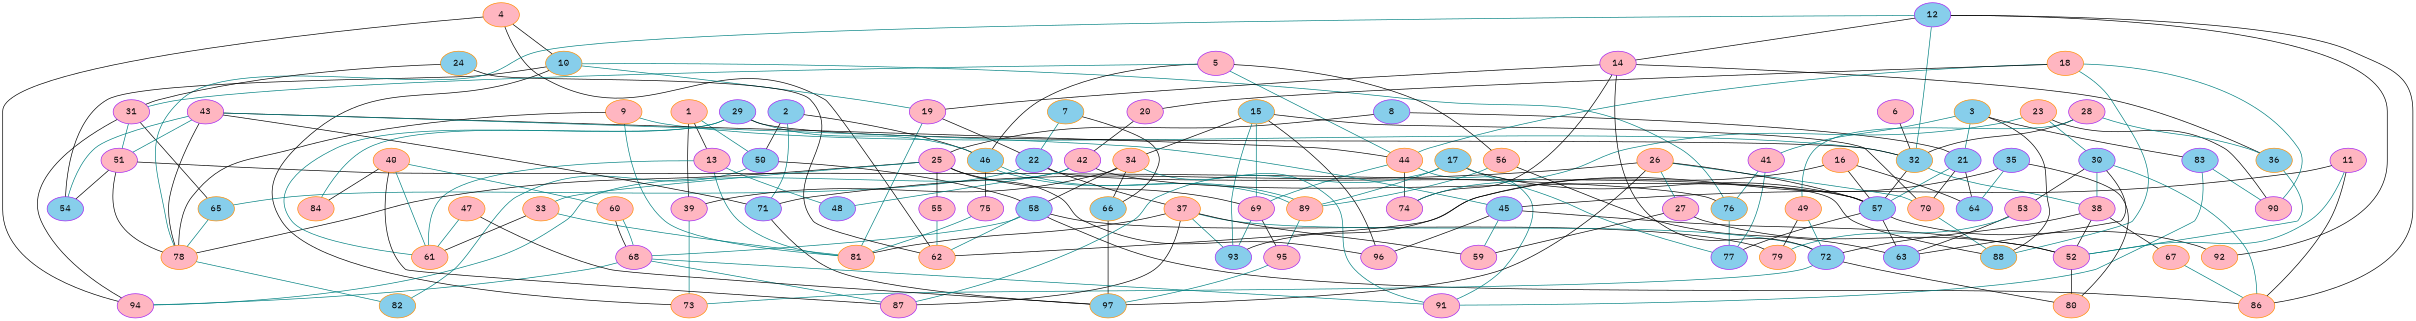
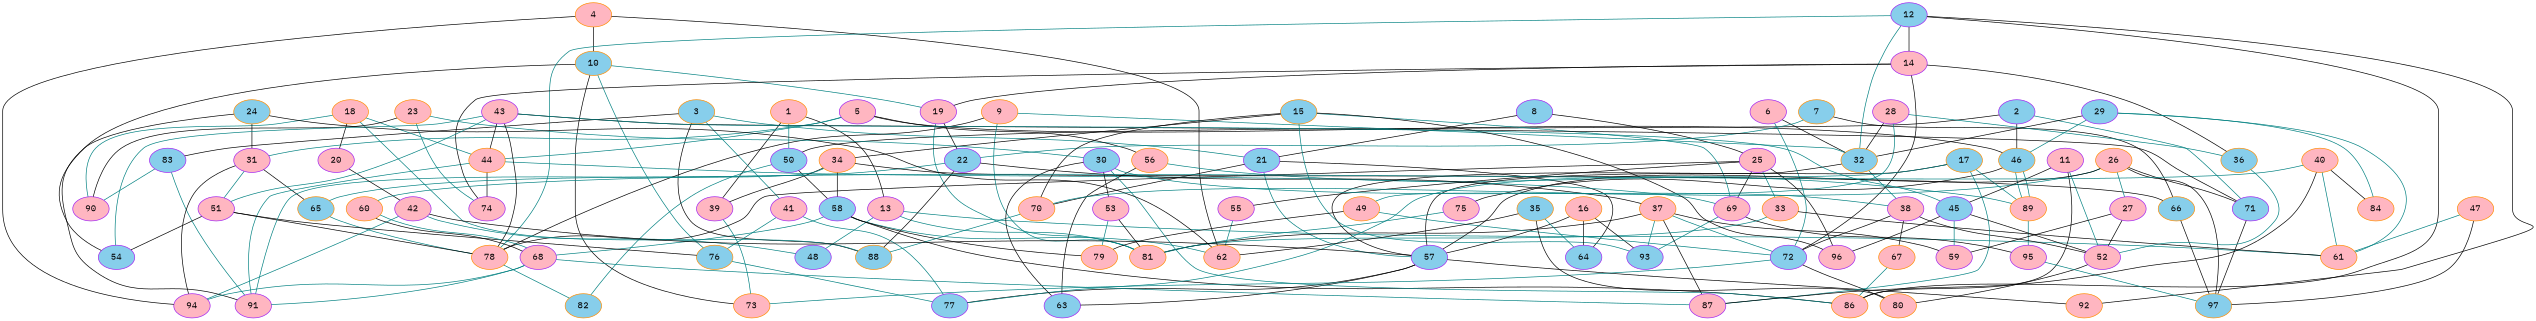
node "35": color purple -> darkorange
edge "6" -- "72": added
edge "53" -- "63": now "53" -- "81"
edge "24" -- "91": added
